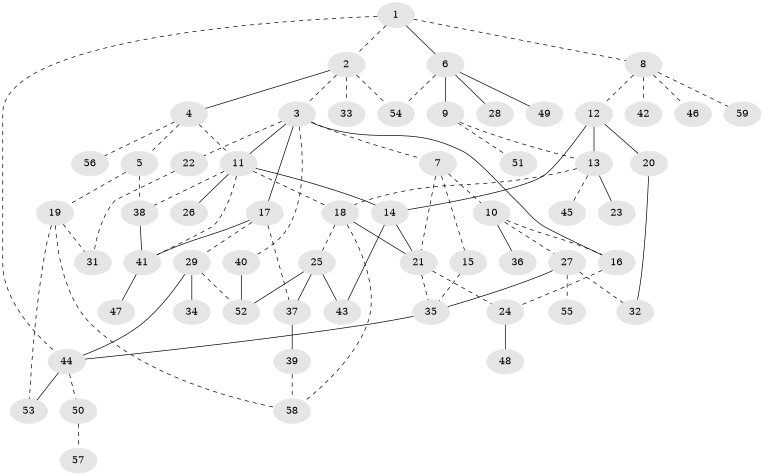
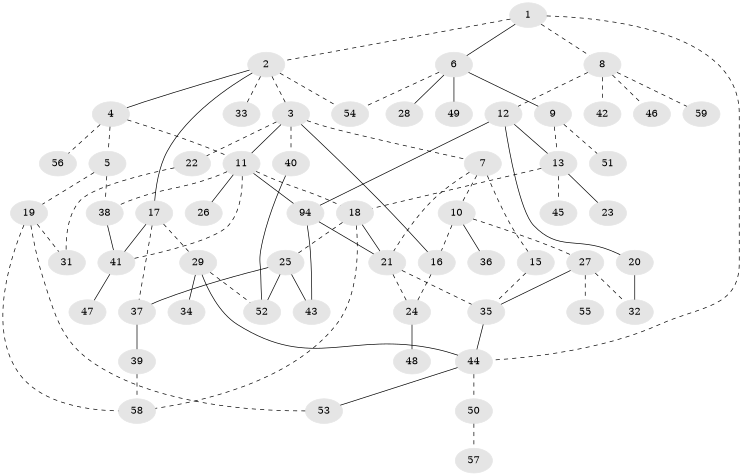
edge "3" -- "17": now "2" -- "17"
node "14": label "14" -> "94"
